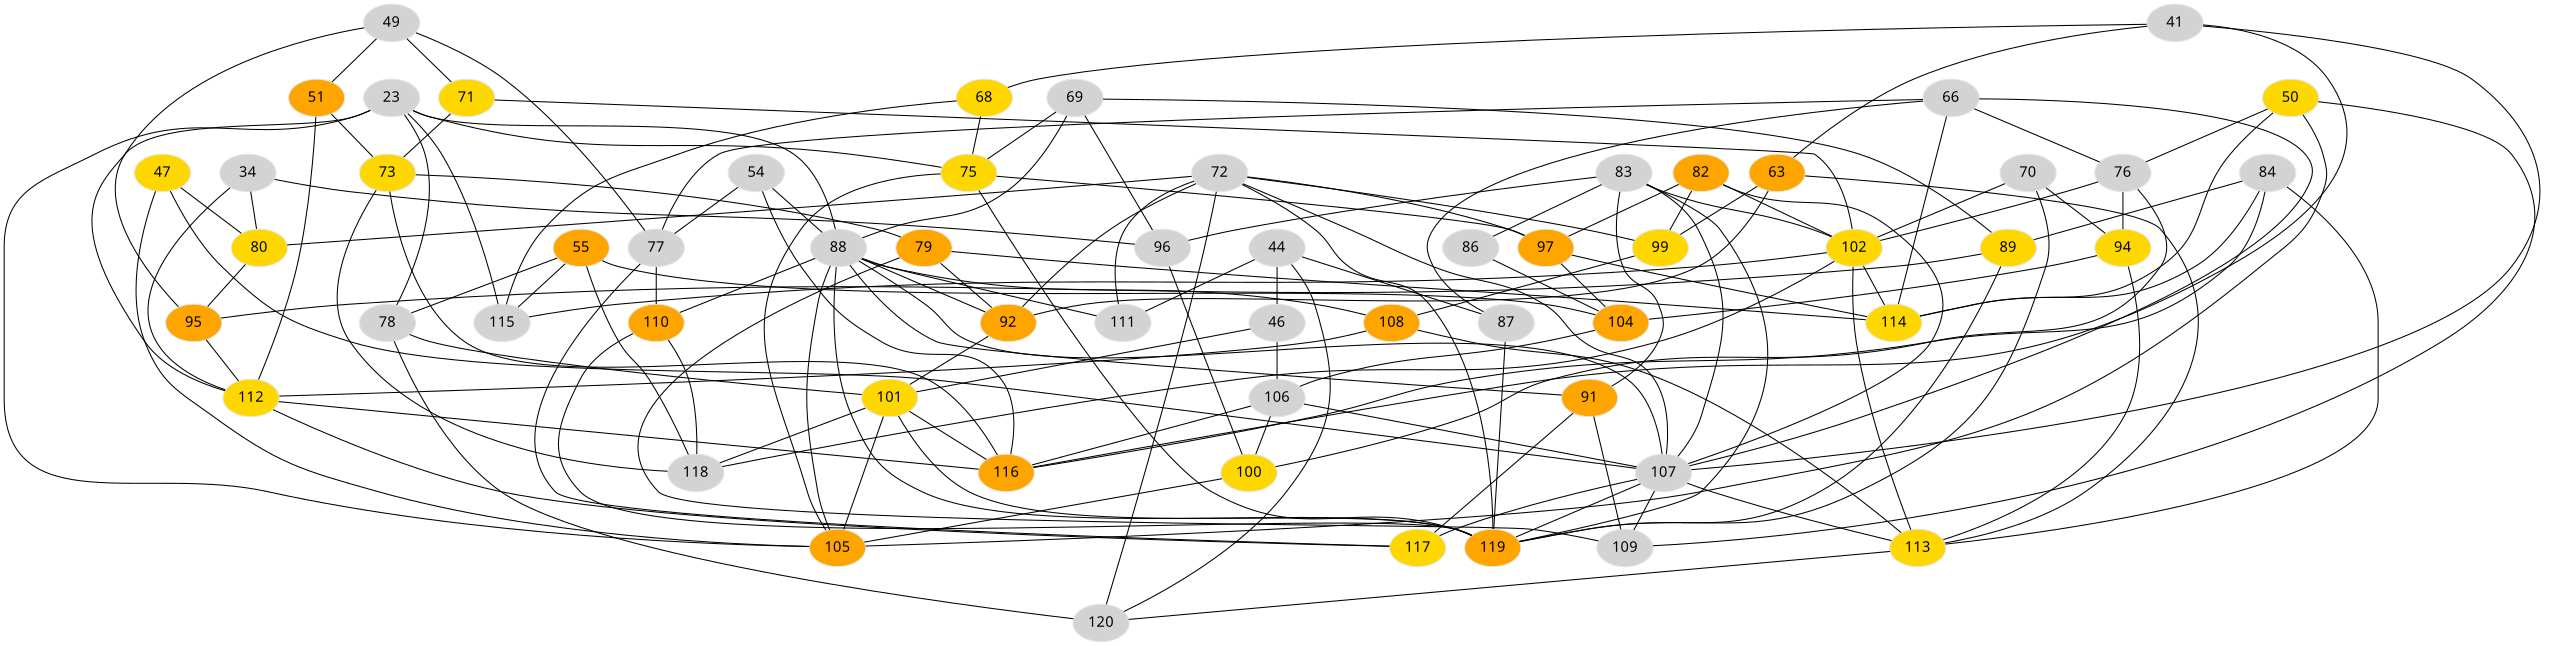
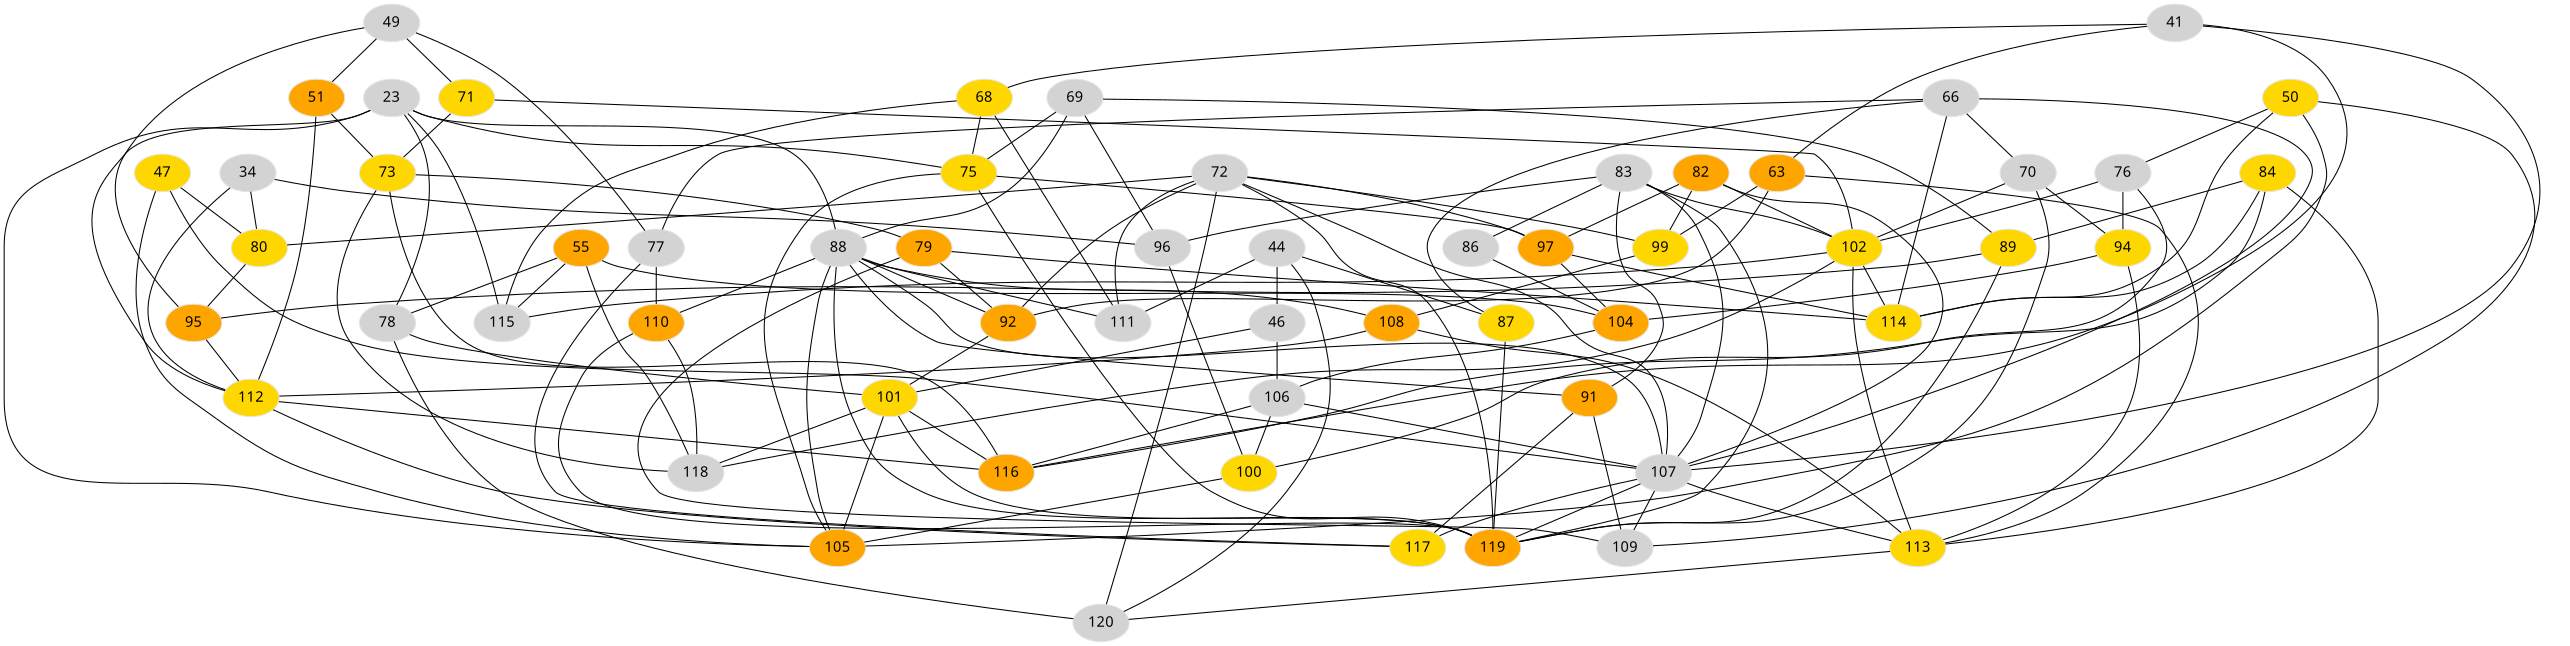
edge "66" -- "76": now "66" -- "70"
node "54": removed
node "84": fillcolor lightgrey -> gold
edge "68" -- "111": added
node "87": fillcolor lightgrey -> gold
